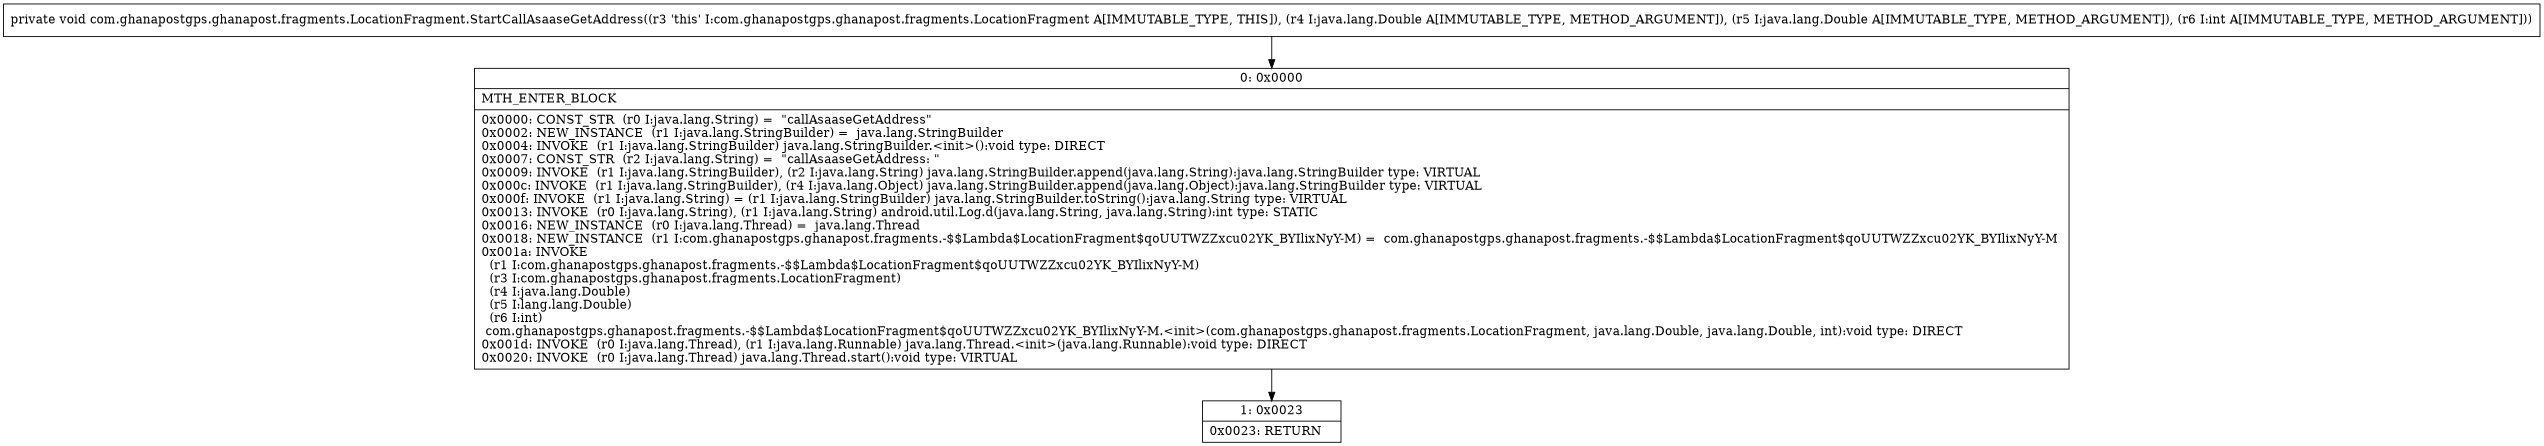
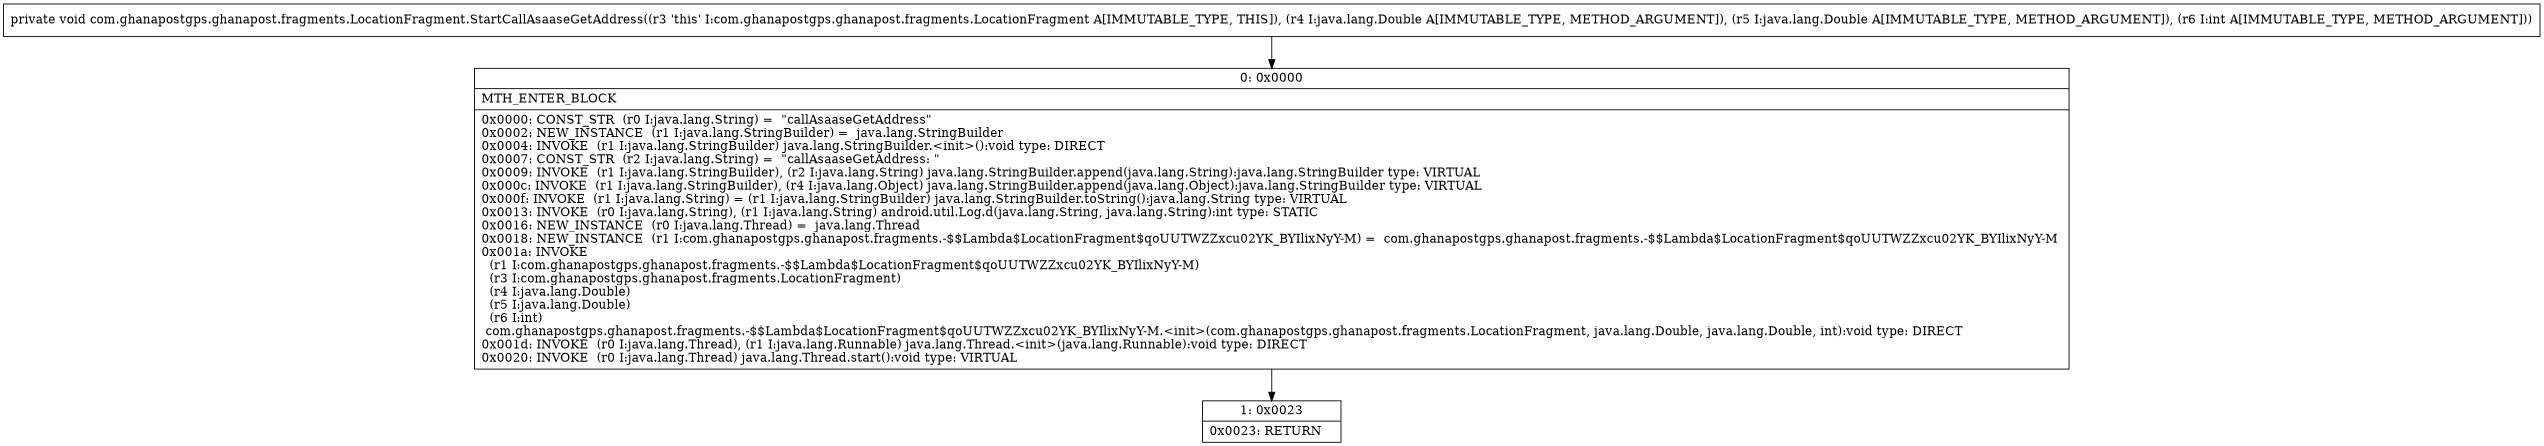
node "0: 0x0000": text "(r5 I:lang.lang.Double)" -> "(r5 I:java.lang.Double)"
